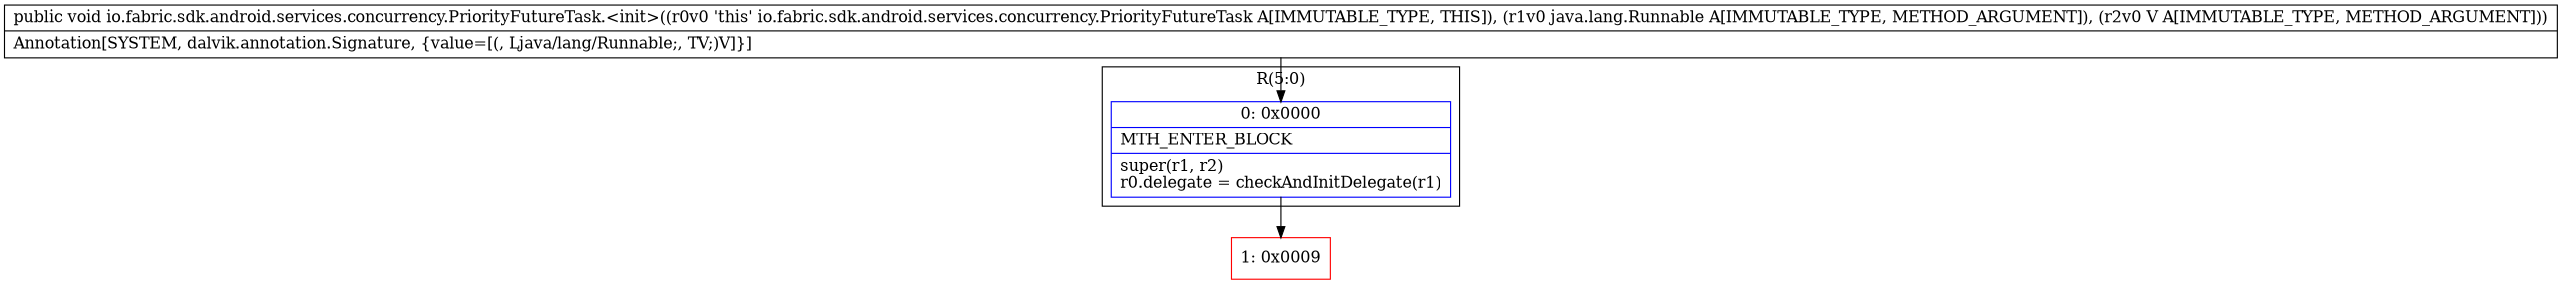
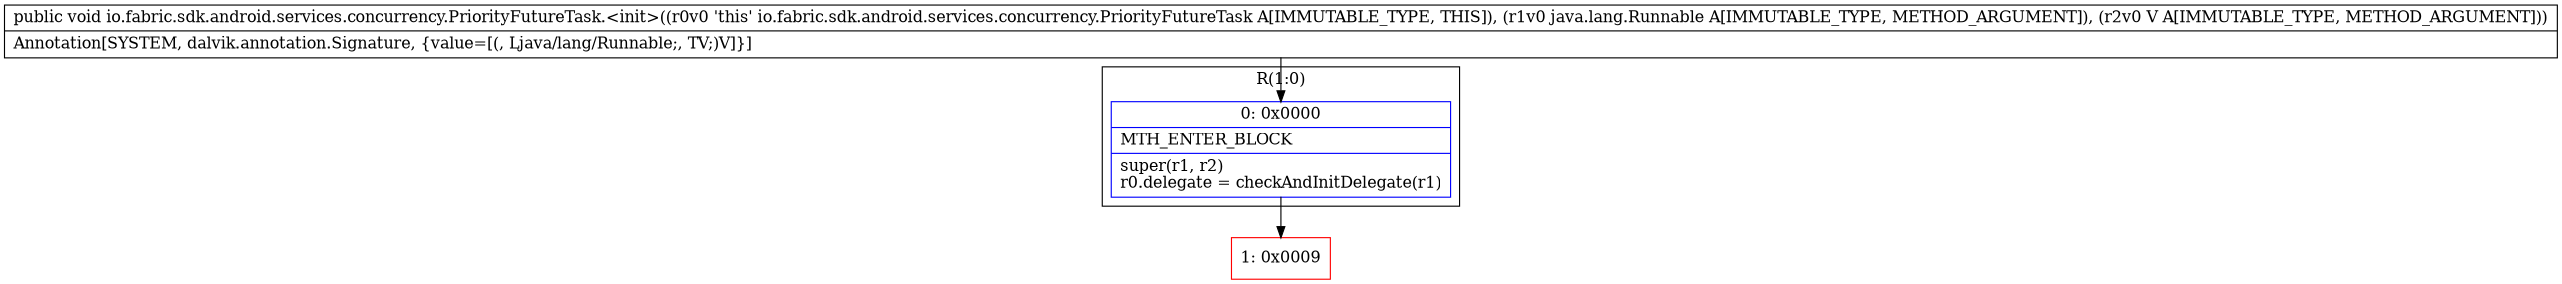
cluster "R(5:0)": label "R(5:0)" -> "R(1:0)"
